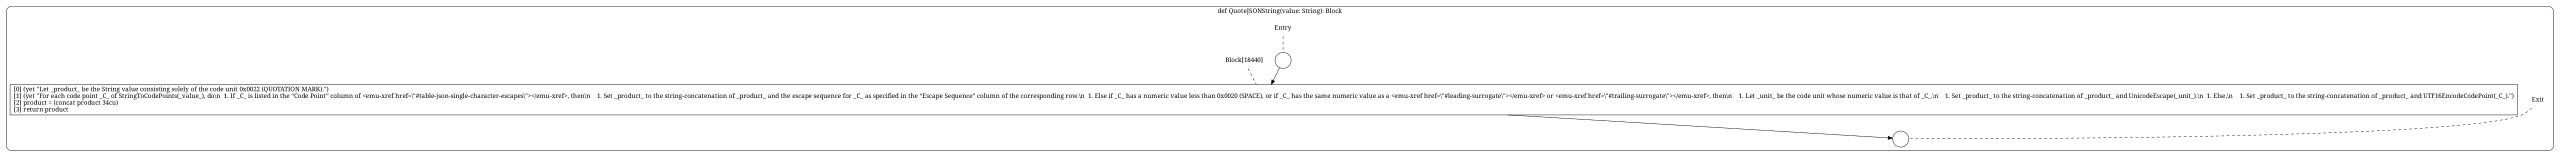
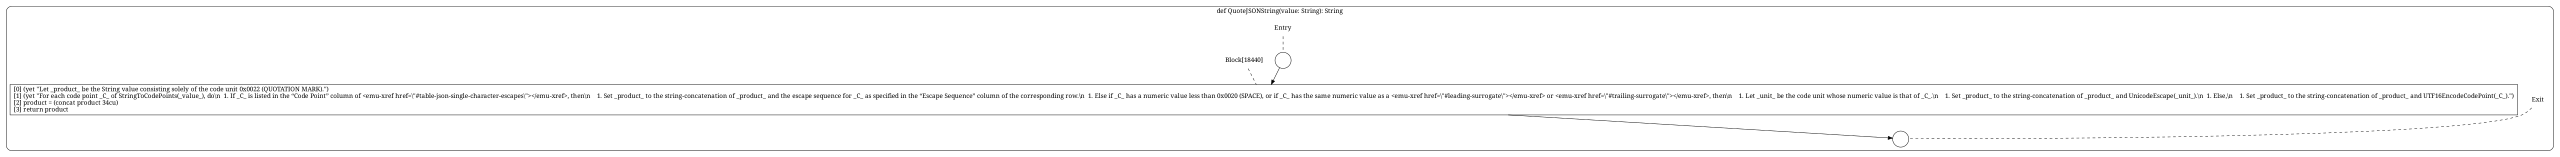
cluster "def QuoteJSONString(value: String): Block": label "def QuoteJSONString(value: String): Block" -> "def QuoteJSONString(value: String): String"
